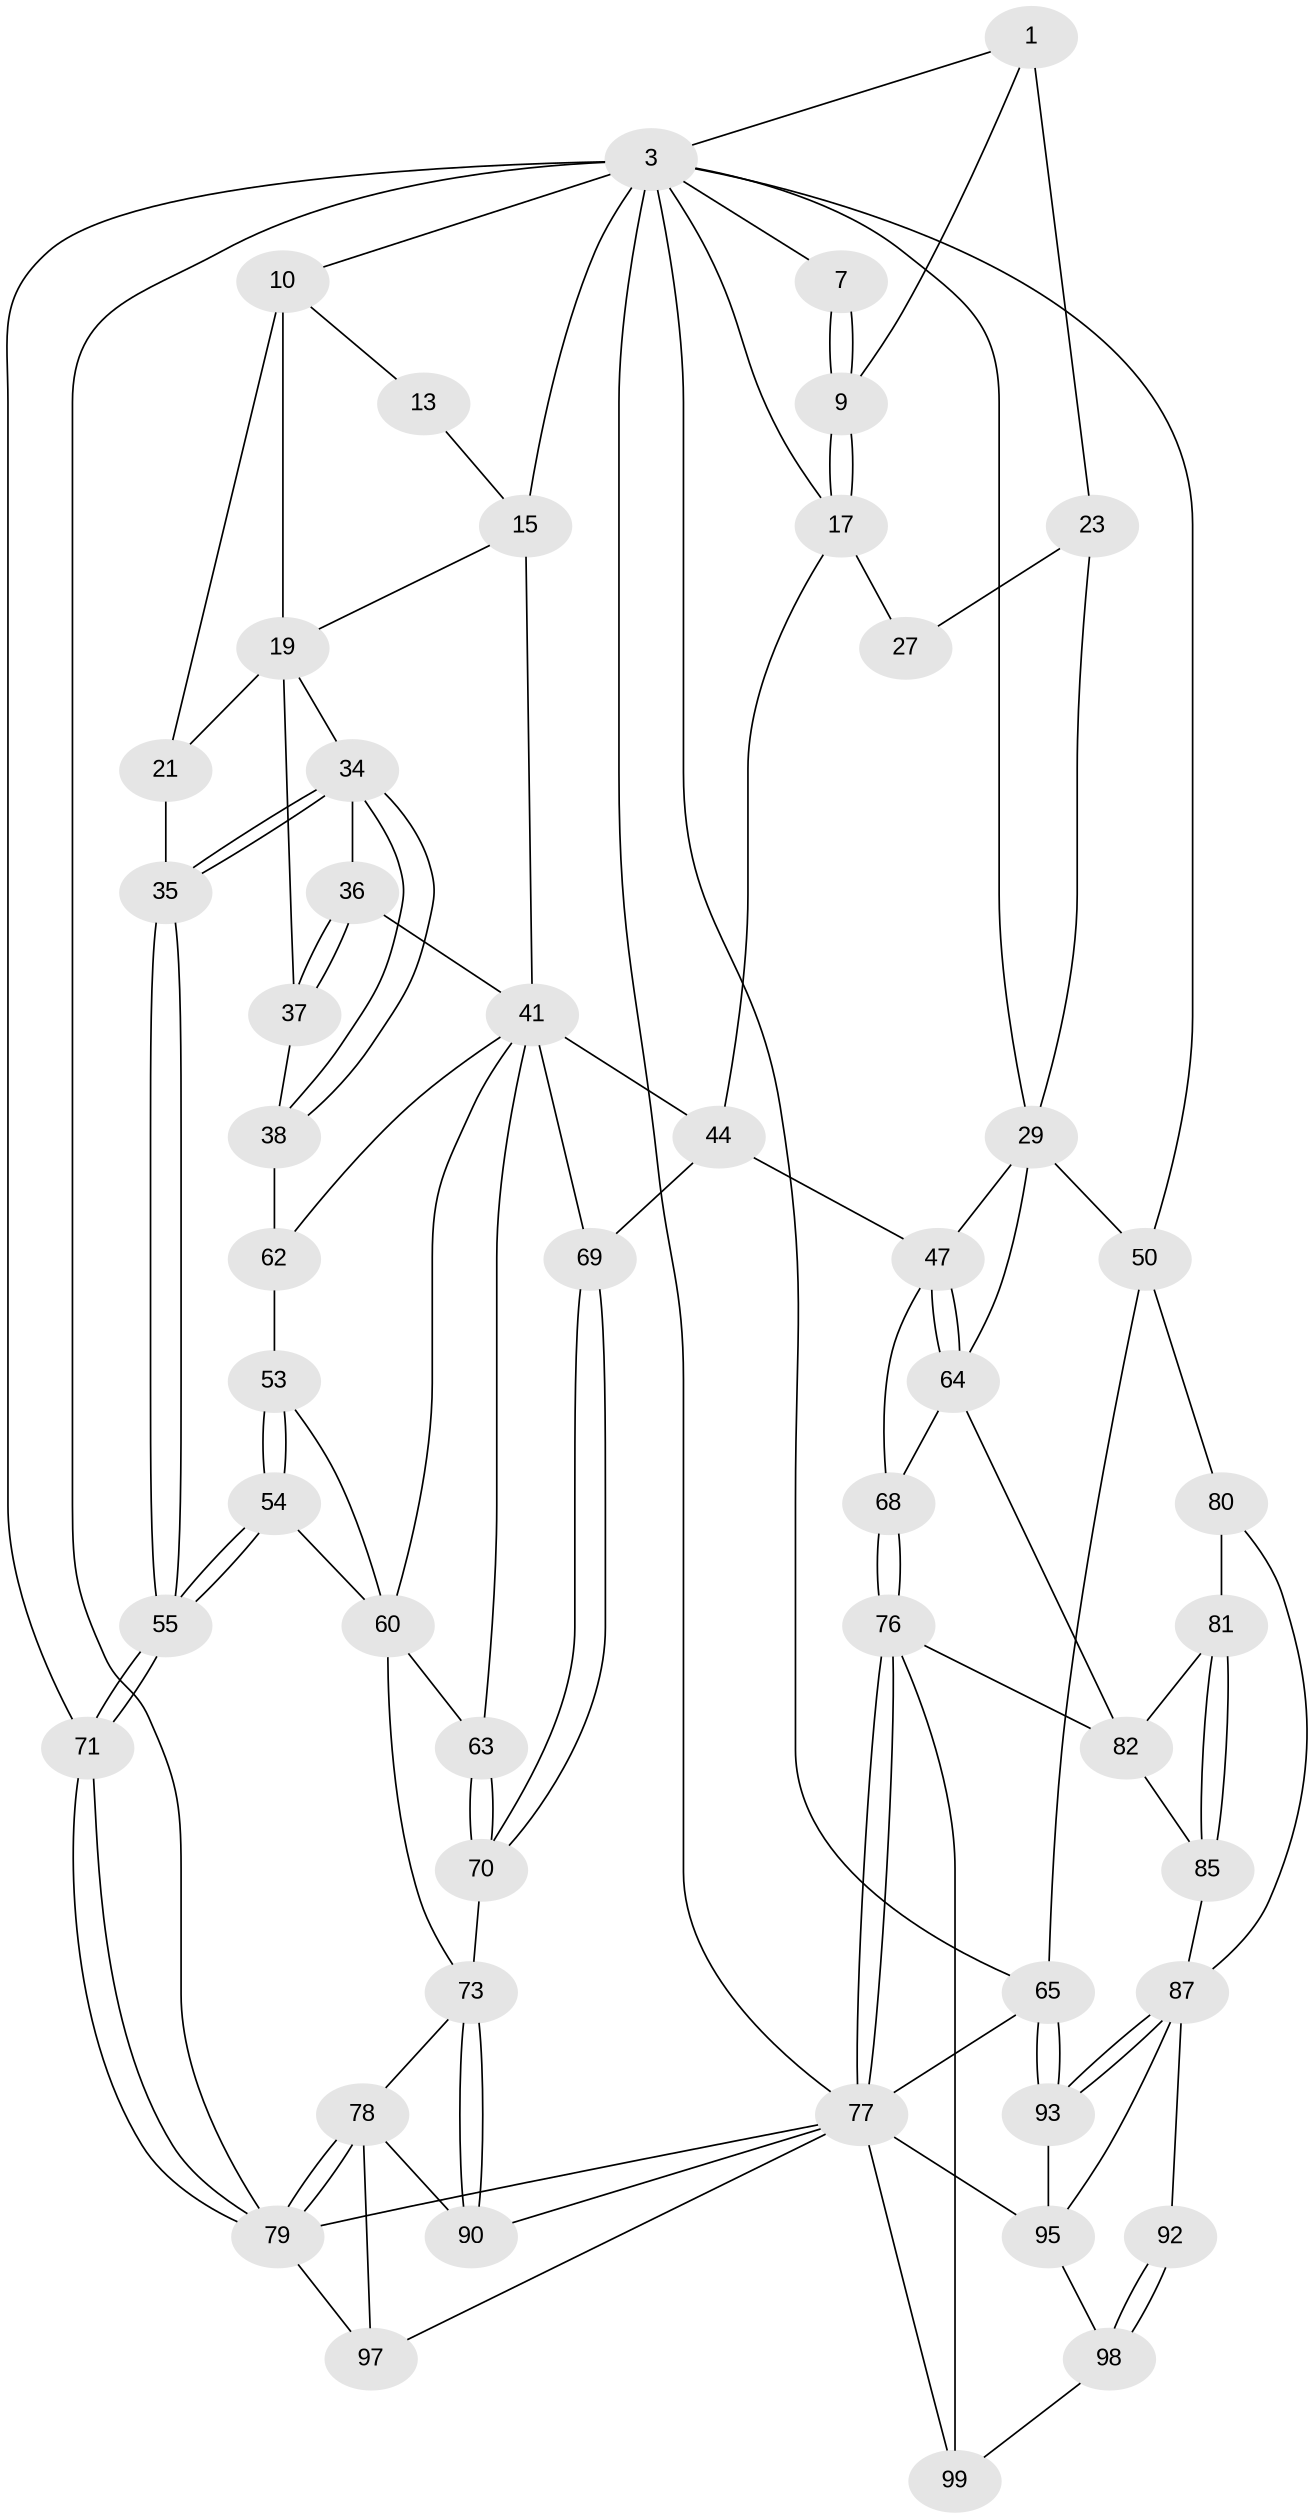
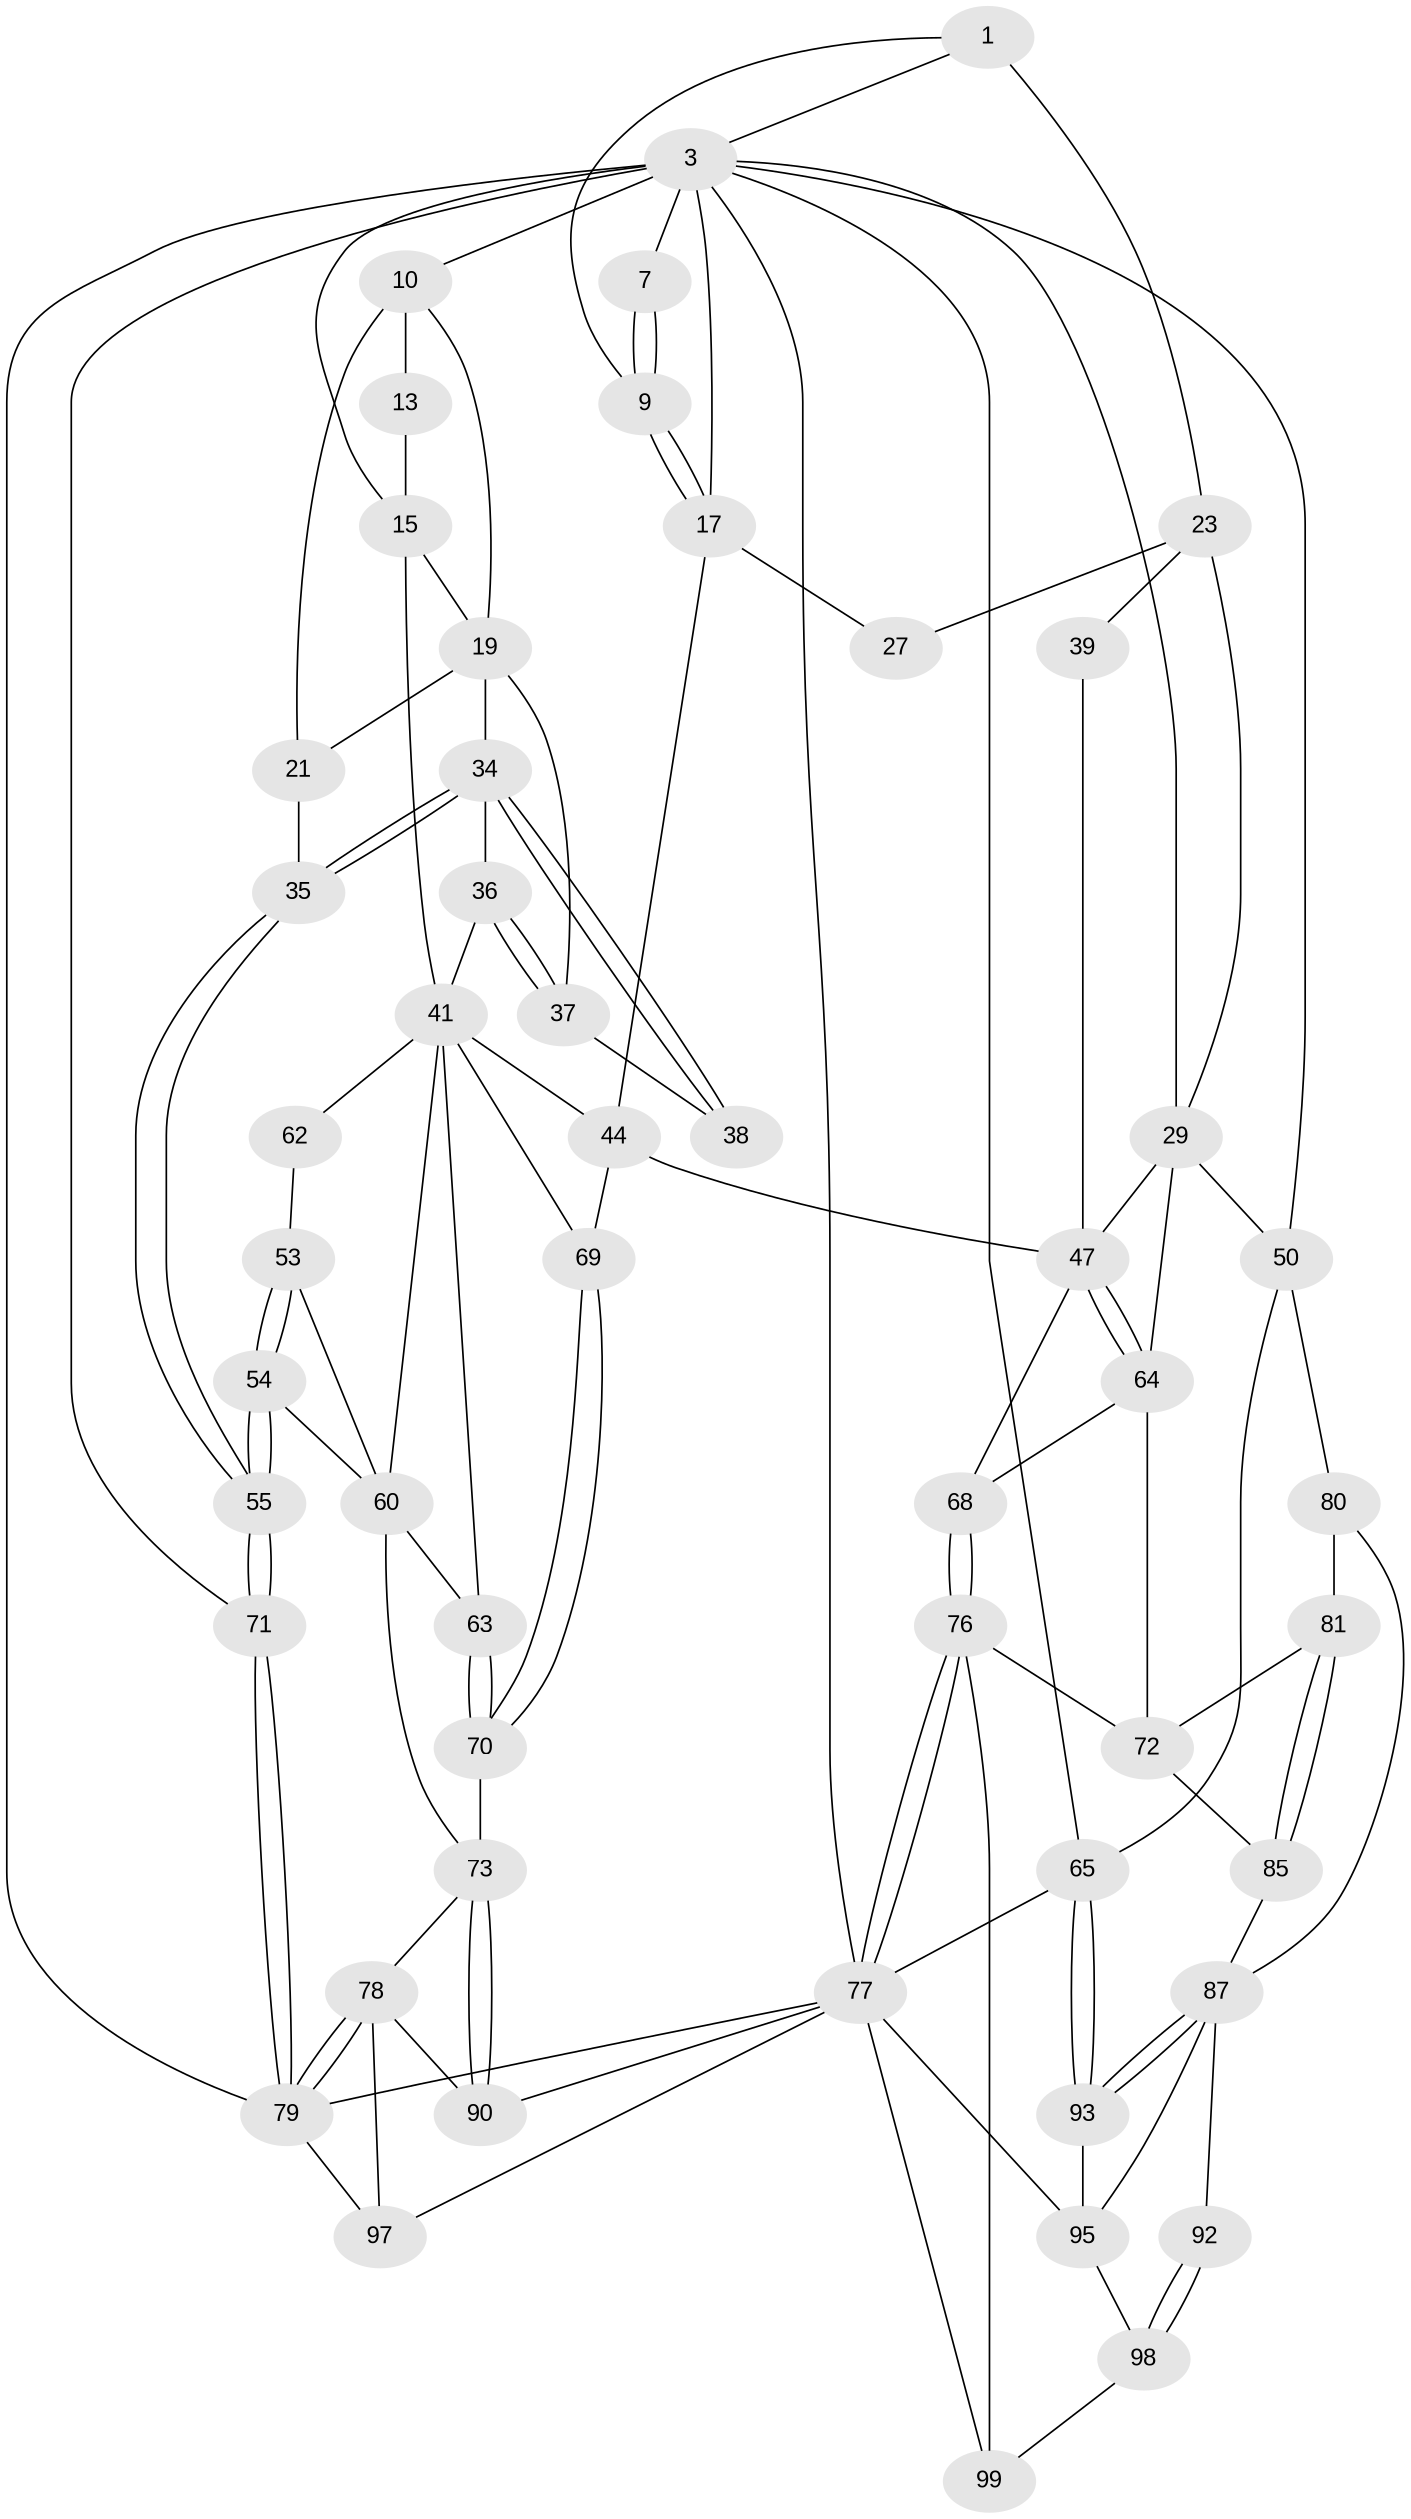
node "39": added
edge "38" -- "62": removed
node "82": label "82" -> "72"
